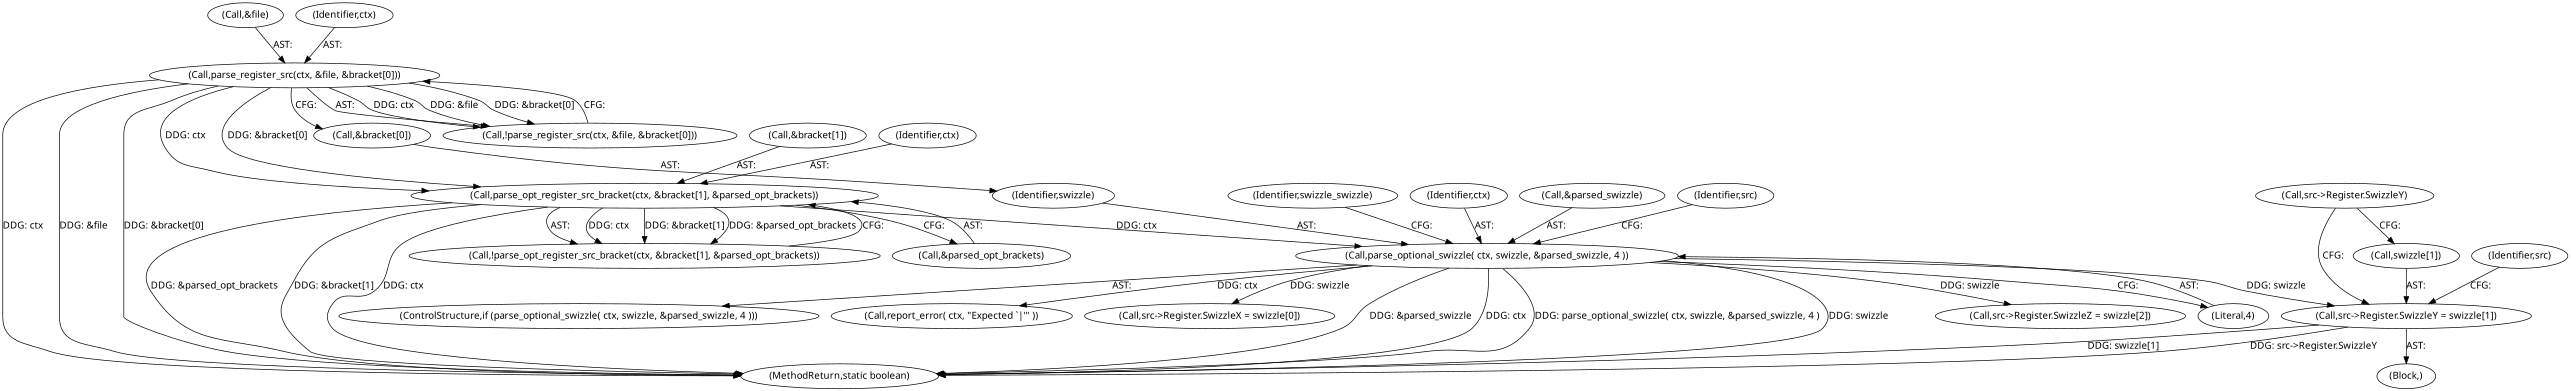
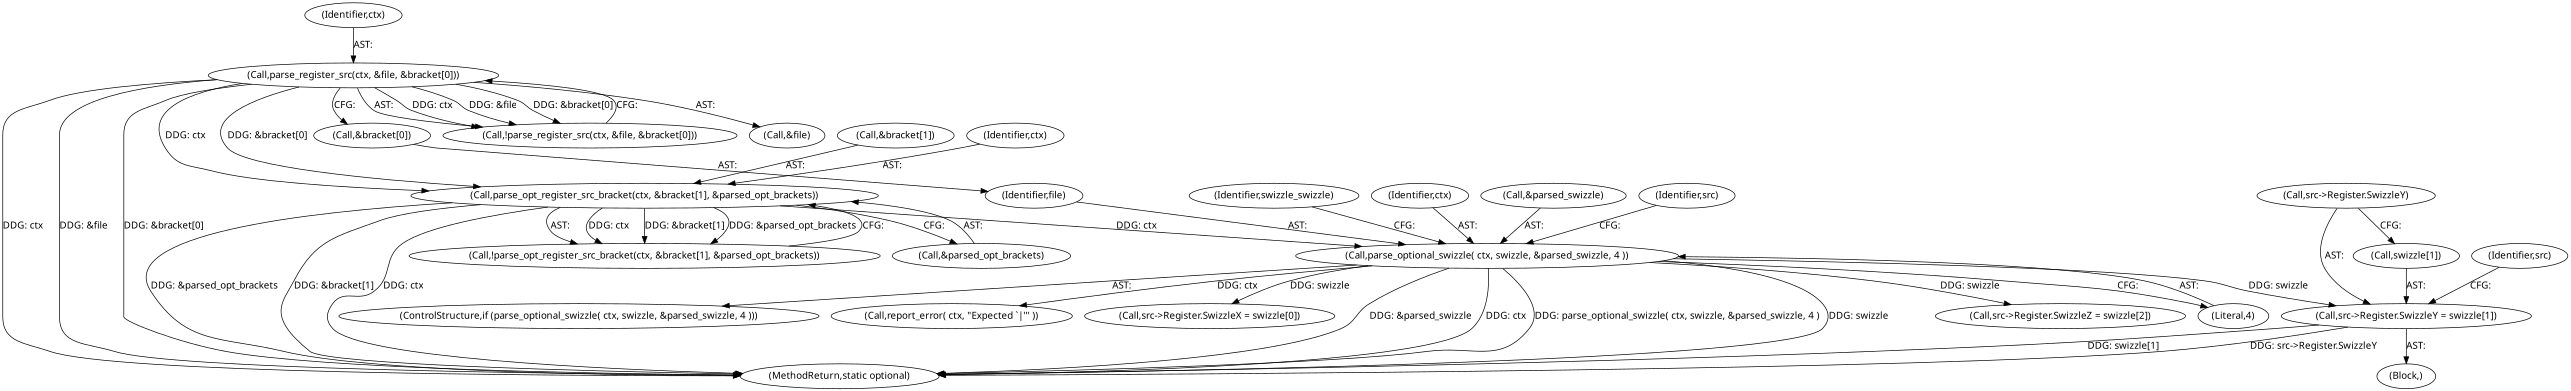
edge "(Call,&file)" -> "(Call,parse_register_src(ctx, &file, &bracket[0]))": reversed
node "(Identifier,swizzle)": label "(Identifier,swizzle)" -> "(Identifier,file)"
edge "(Call,src->Register.SwizzleY)" -> "(Call,src->Register.SwizzleY = swizzle[1])": label "CFG: " -> "AST: "
node "(MethodReturn,static boolean)": label "(MethodReturn,static boolean)" -> "(MethodReturn,static optional)"
